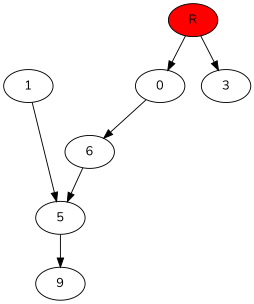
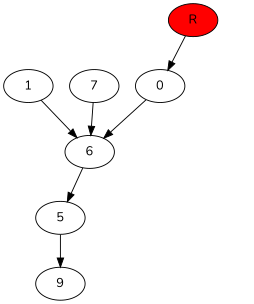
node "7": added
node "3": removed
edge "1" -> "5": now "1" -> "6"
